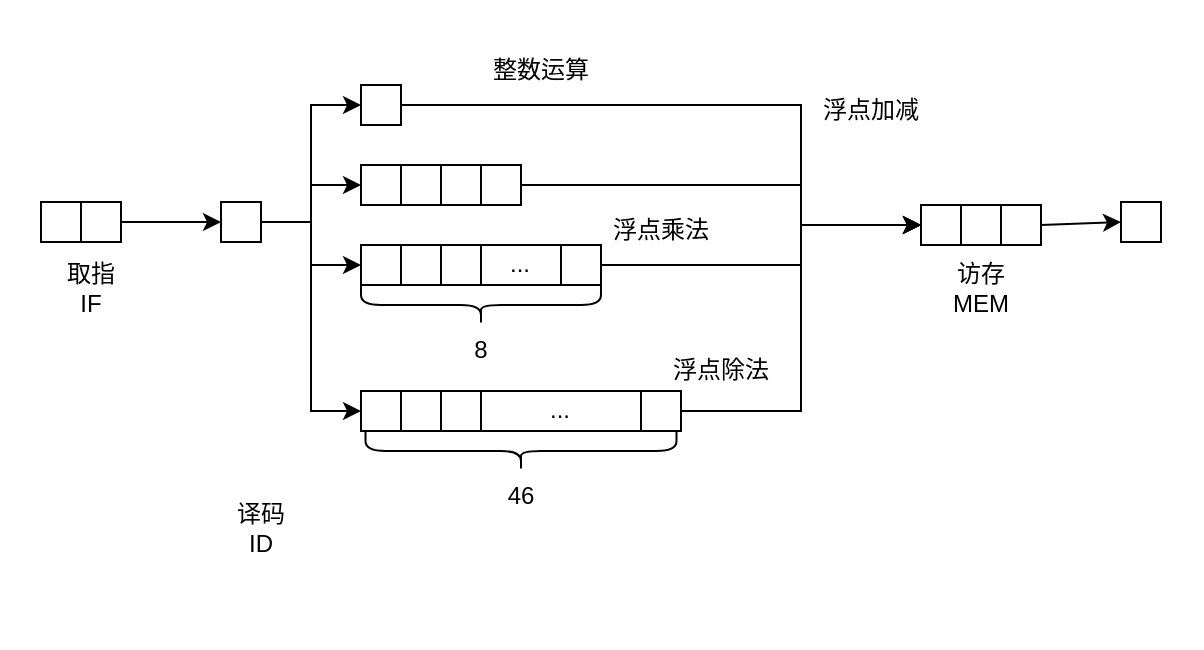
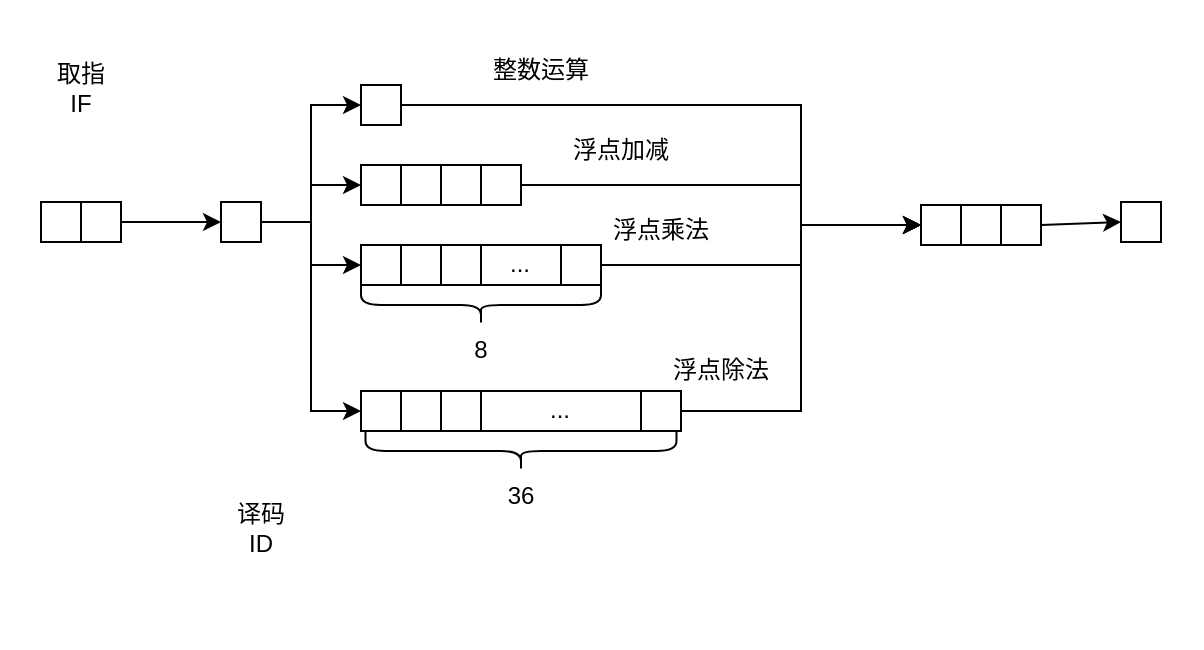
node "浮点加减": moved (871, 111) -> (621, 151)
node "取指 IF": moved (91, 288) -> (81, 88)
node "访存 MEM": removed
node "46": label "46" -> "36"
